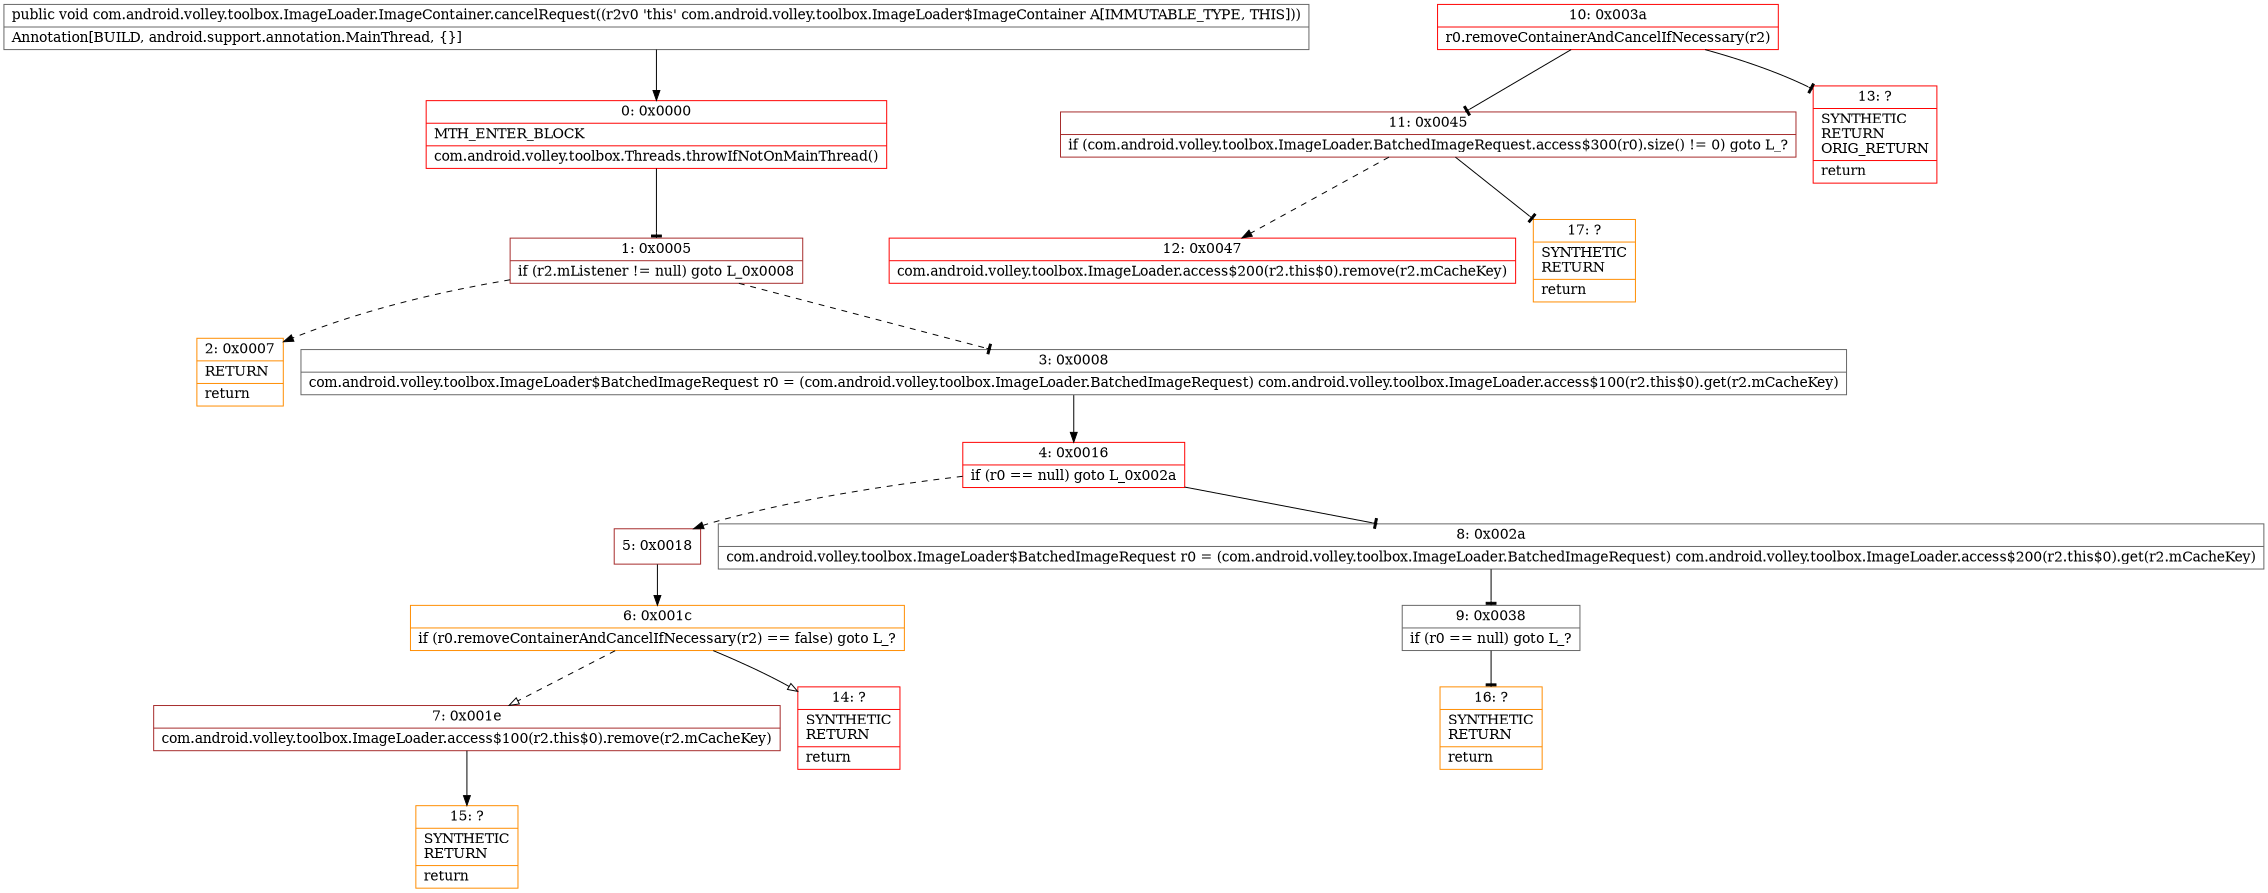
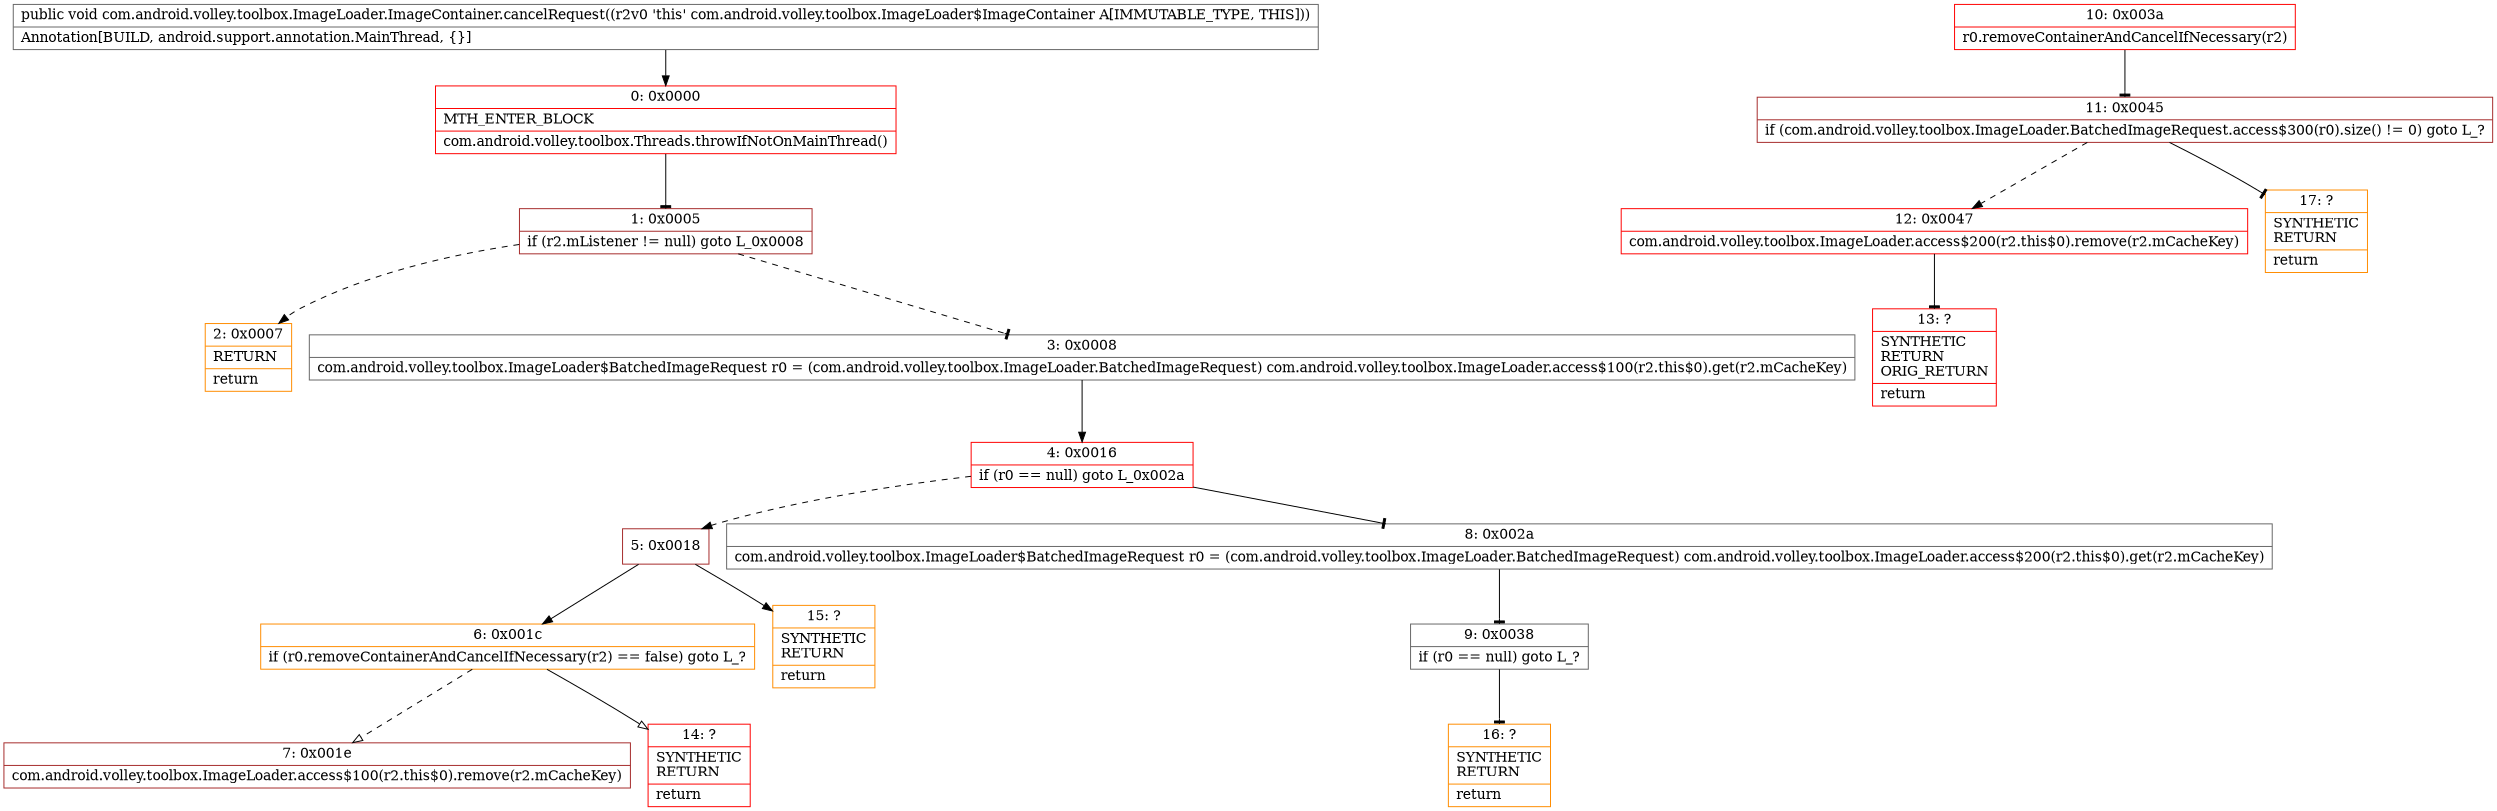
edge "10: 0x003a" -> "13: ?": now "12: 0x0047" -> "13: ?"
edge "7: 0x001e" -> "15: ?": now "5: 0x0018" -> "15: ?"
